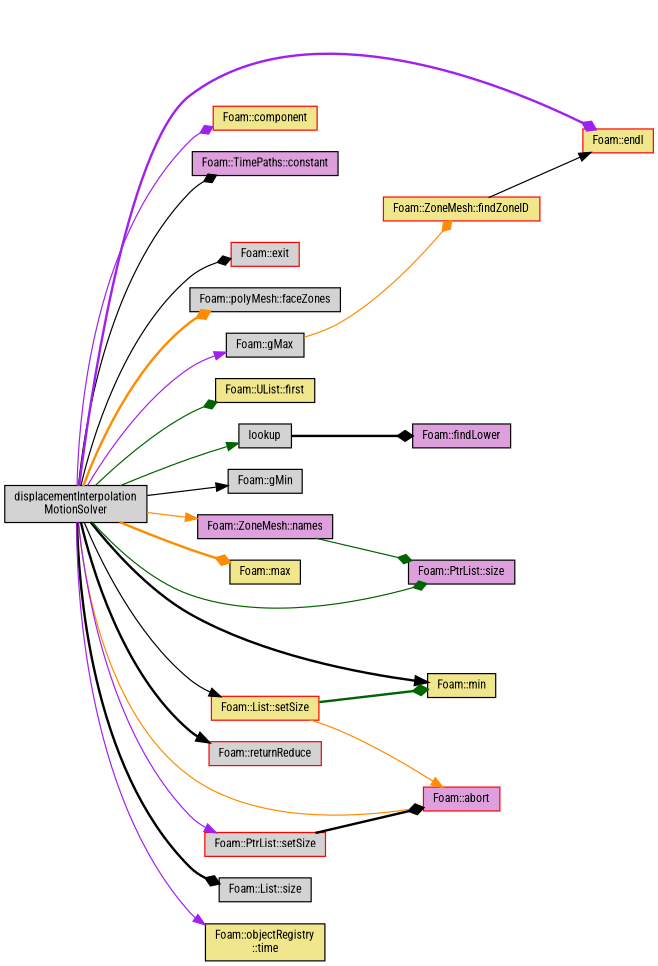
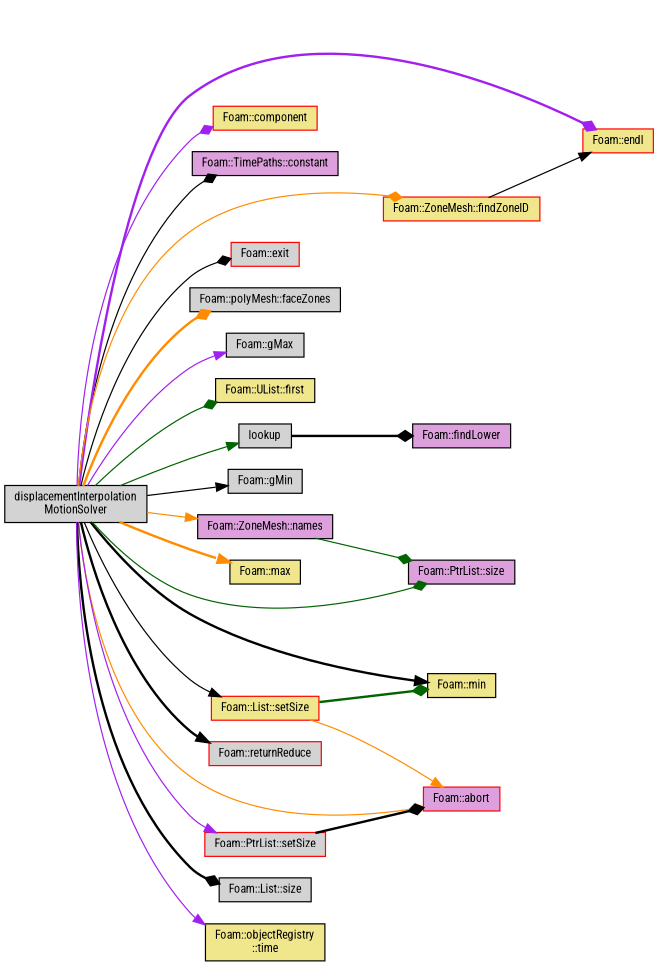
edge "Foam::gMax" -> "Foam::ZoneMesh::findZoneID": now "displacementInterpolation MotionSolver" -> "Foam::ZoneMesh::findZoneID"
edge "displacementInterpolation MotionSolver" -> "Foam::max": arrowhead diamond -> normal
